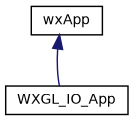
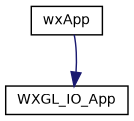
edge "WXGL_IO_App" -> "wxApp": reversed
